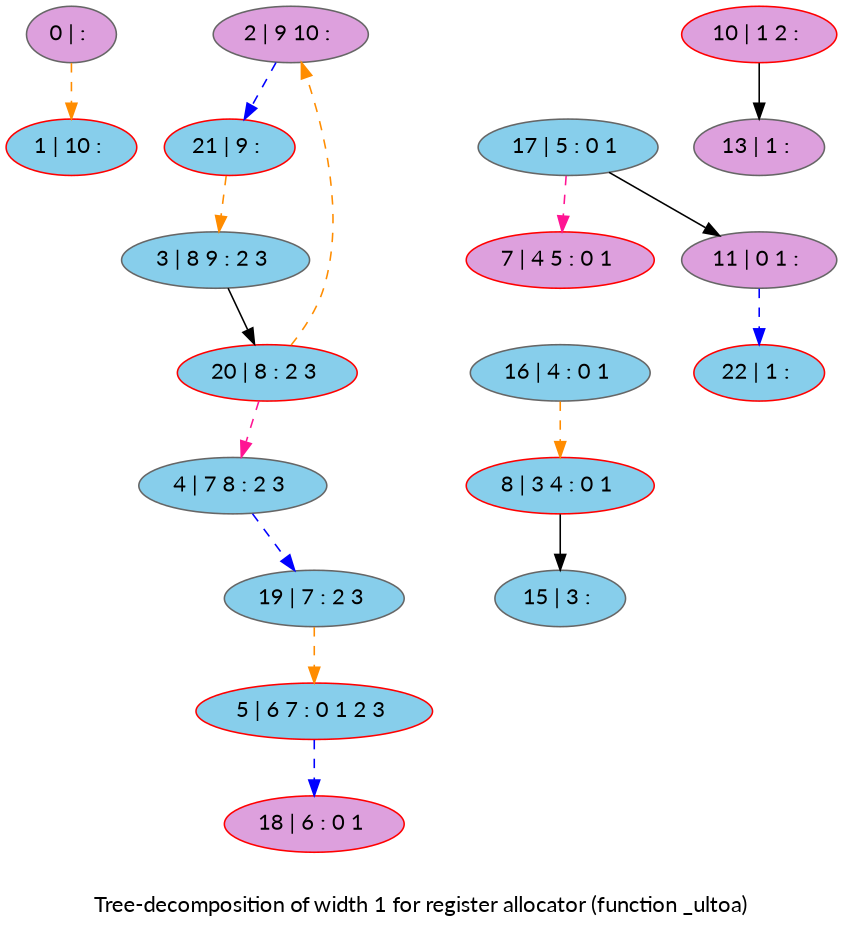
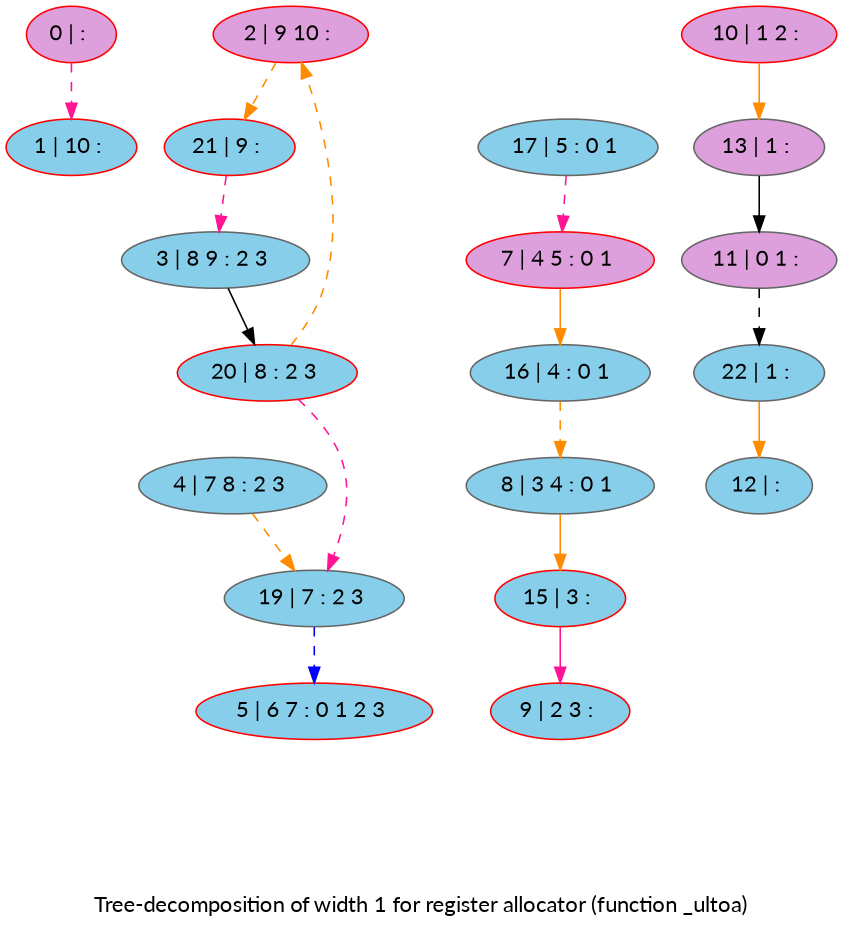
node "0 | :": color gray40 -> red
node "2 | 9 10 :": color gray40 -> red
edge "0 | :" -> "1 | 10 :": color darkorange -> deeppink
edge "10 | 1 2 :" -> "13 | 1 :": color black -> darkorange
edge "2 | 9 10 :" -> "21 | 9 :": color blue -> darkorange
edge "21 | 9 :" -> "3 | 8 9 : 2 3": color darkorange -> deeppink
edge "17 | 5 : 0 1" -> "11 | 0 1 :": now "13 | 1 :" -> "11 | 0 1 :"
edge "7 | 4 5 : 0 1" -> "16 | 4 : 0 1": added
edge "11 | 0 1 :" -> "22 | 1 :": color blue -> black
node "22 | 1 :": color red -> gray40
edge "20 | 8 : 2 3" -> "4 | 7 8 : 2 3": now "20 | 8 : 2 3" -> "19 | 7 : 2 3"
node "8 | 3 4 : 0 1": color red -> gray40
node "12 | :": added
edge "8 | 3 4 : 0 1" -> "15 | 3 :": color black -> darkorange
edge "4 | 7 8 : 2 3" -> "19 | 7 : 2 3": color blue -> darkorange
node "15 | 3 :": color gray40 -> red
edge "19 | 7 : 2 3" -> "5 | 6 7 : 0 1 2 3": color darkorange -> blue
node "9 | 2 3 :": added
node "18 | 6 : 0 1": removed
